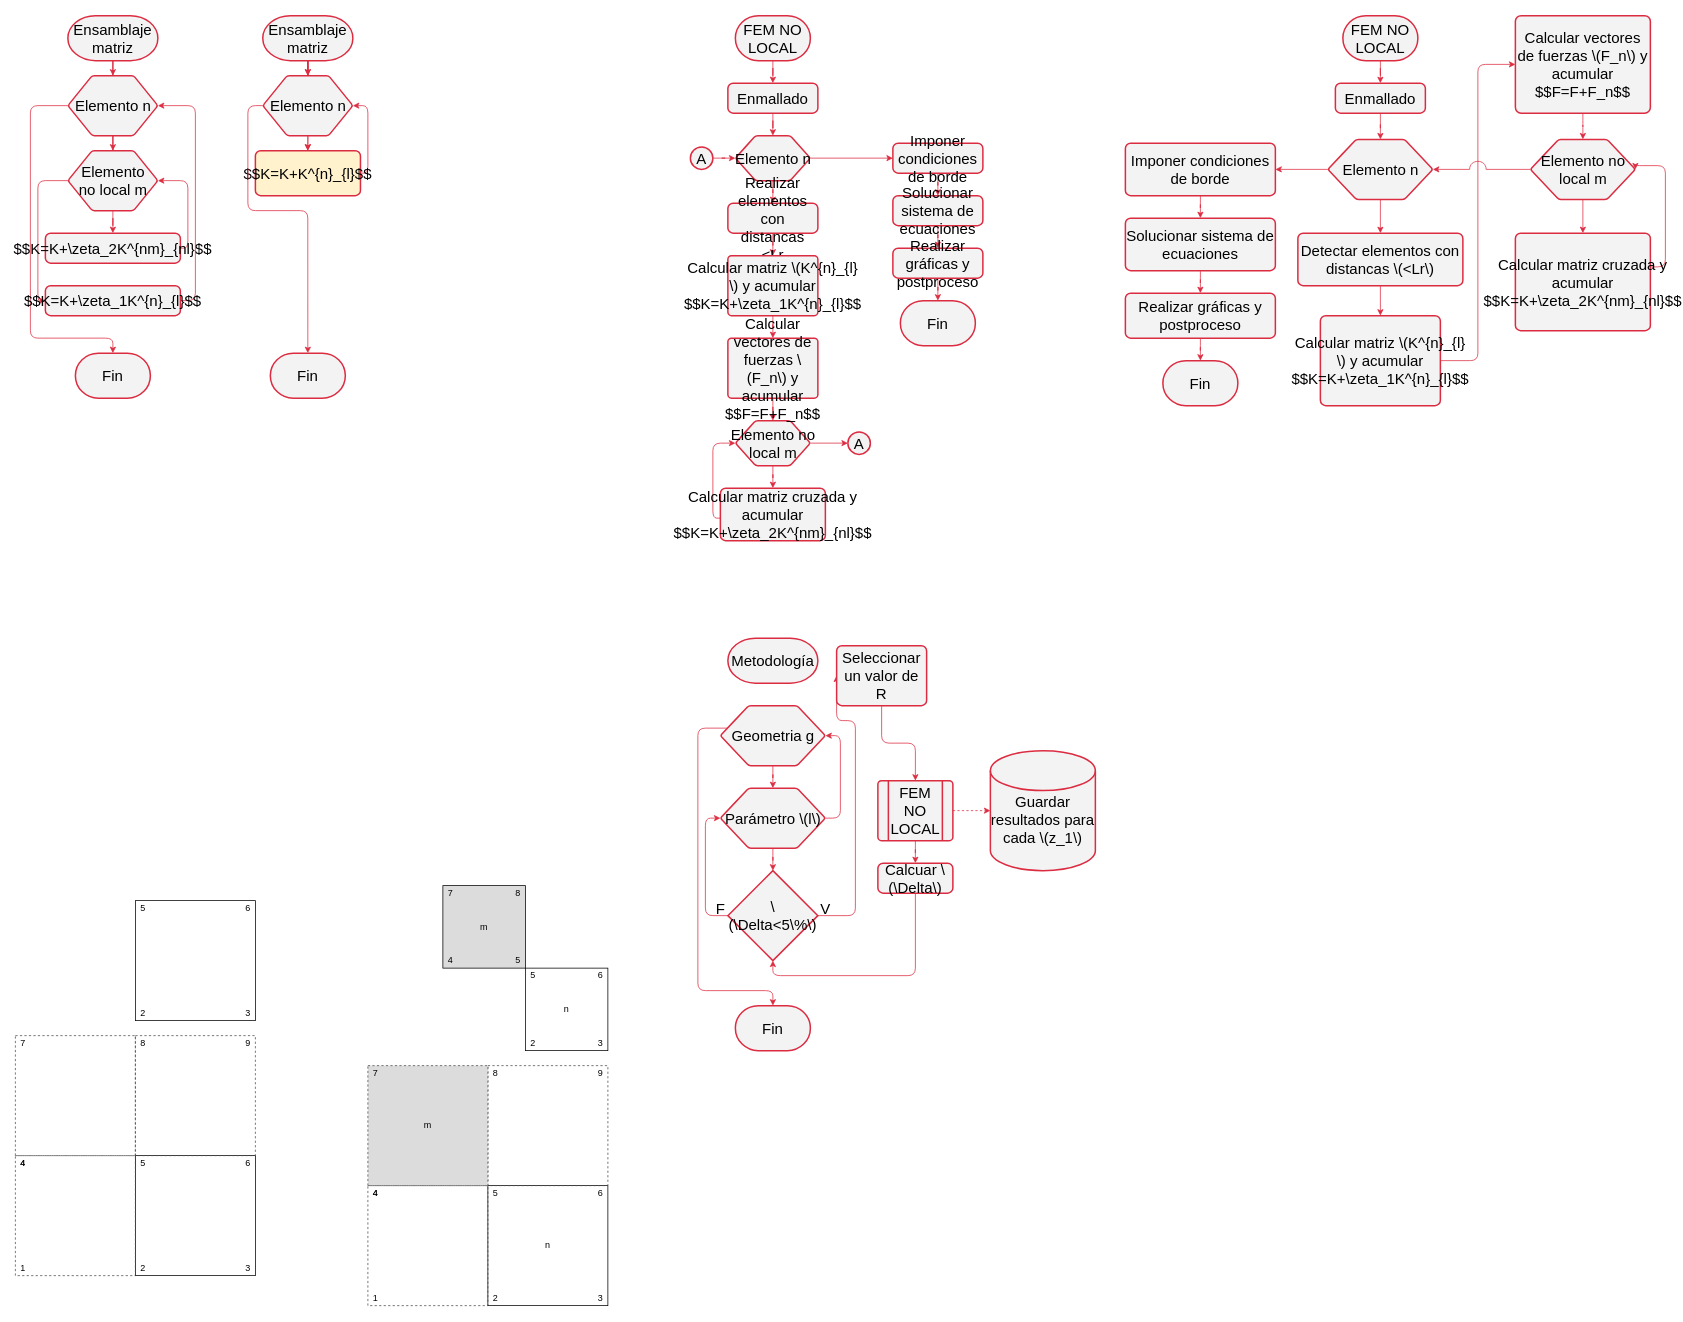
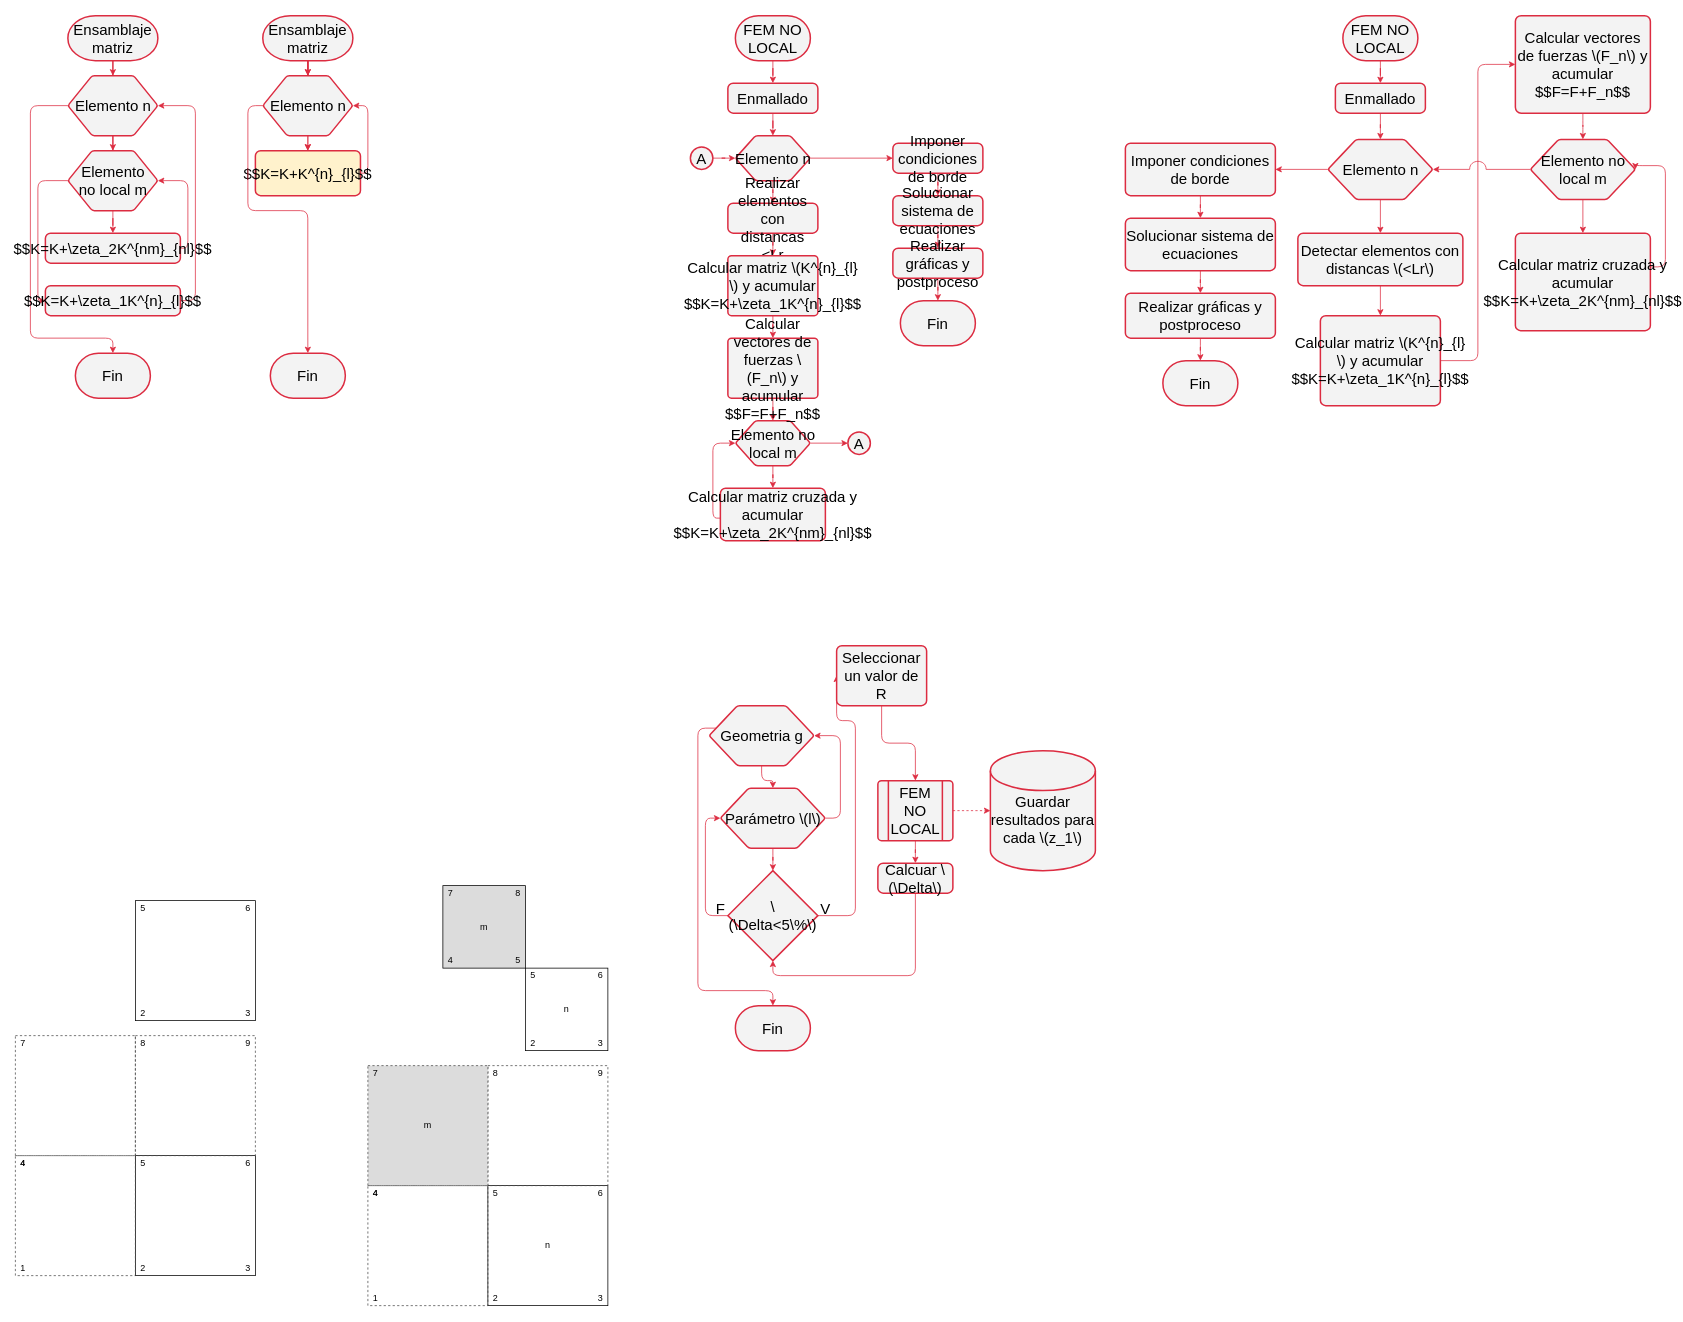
node "Metodología": removed
node "Geometria g": moved (773, 735) -> (762, 735)
